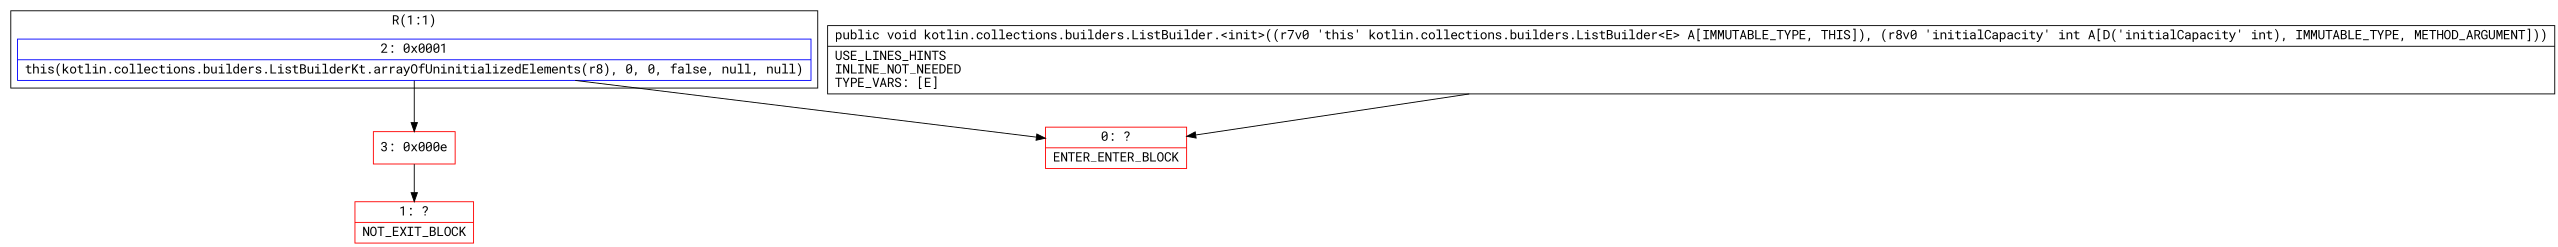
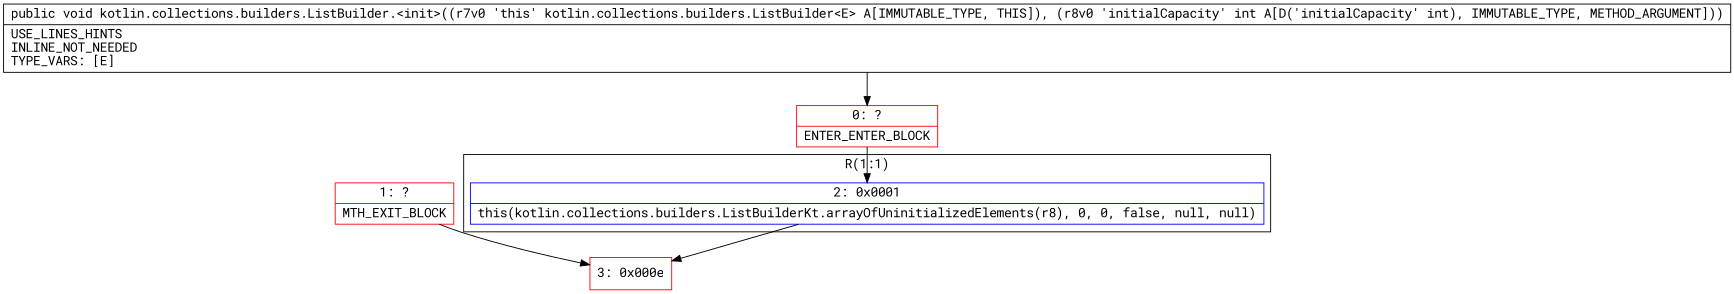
edge "2: 0x0001" -> "0: ?": reversed
edge "3: 0x000e" -> "1: ?": reversed
node "1: ?": text "NOT_EXIT_BLOCK" -> "MTH_EXIT_BLOCK"
